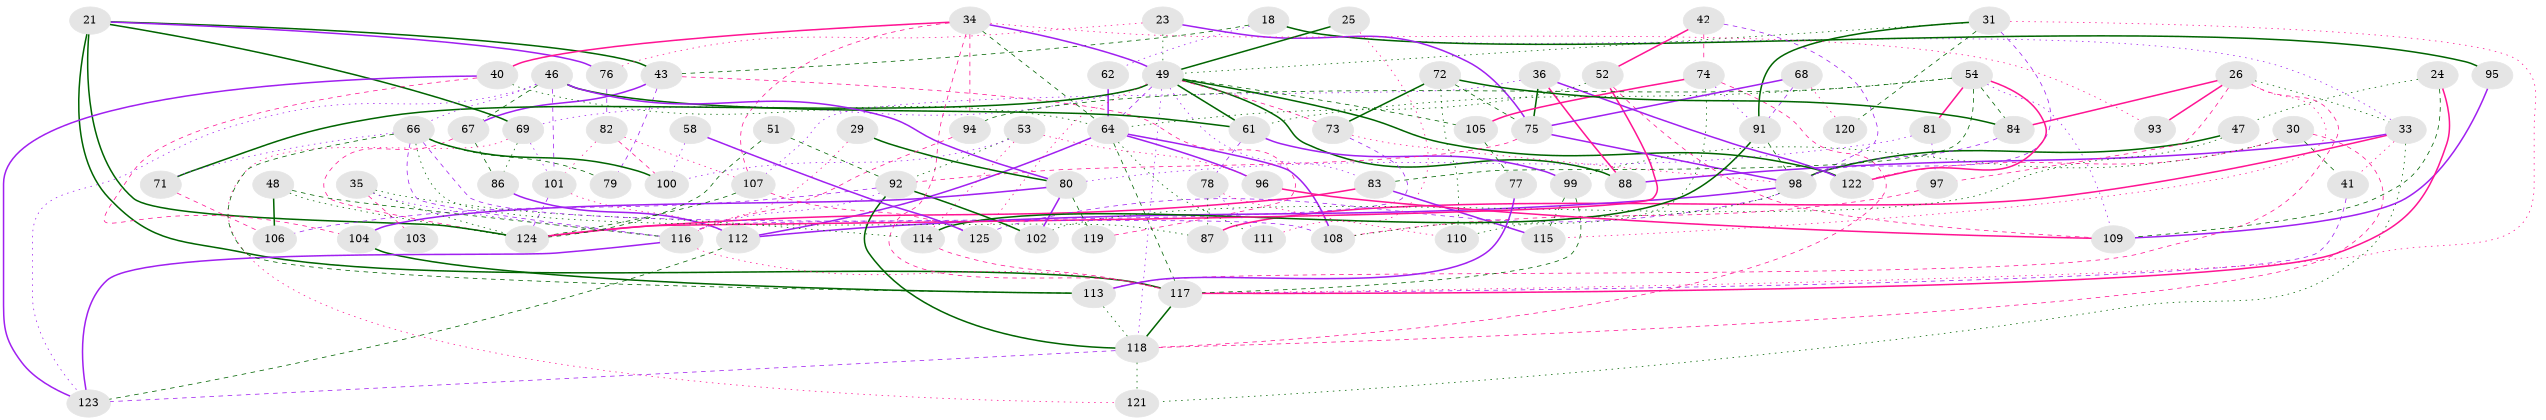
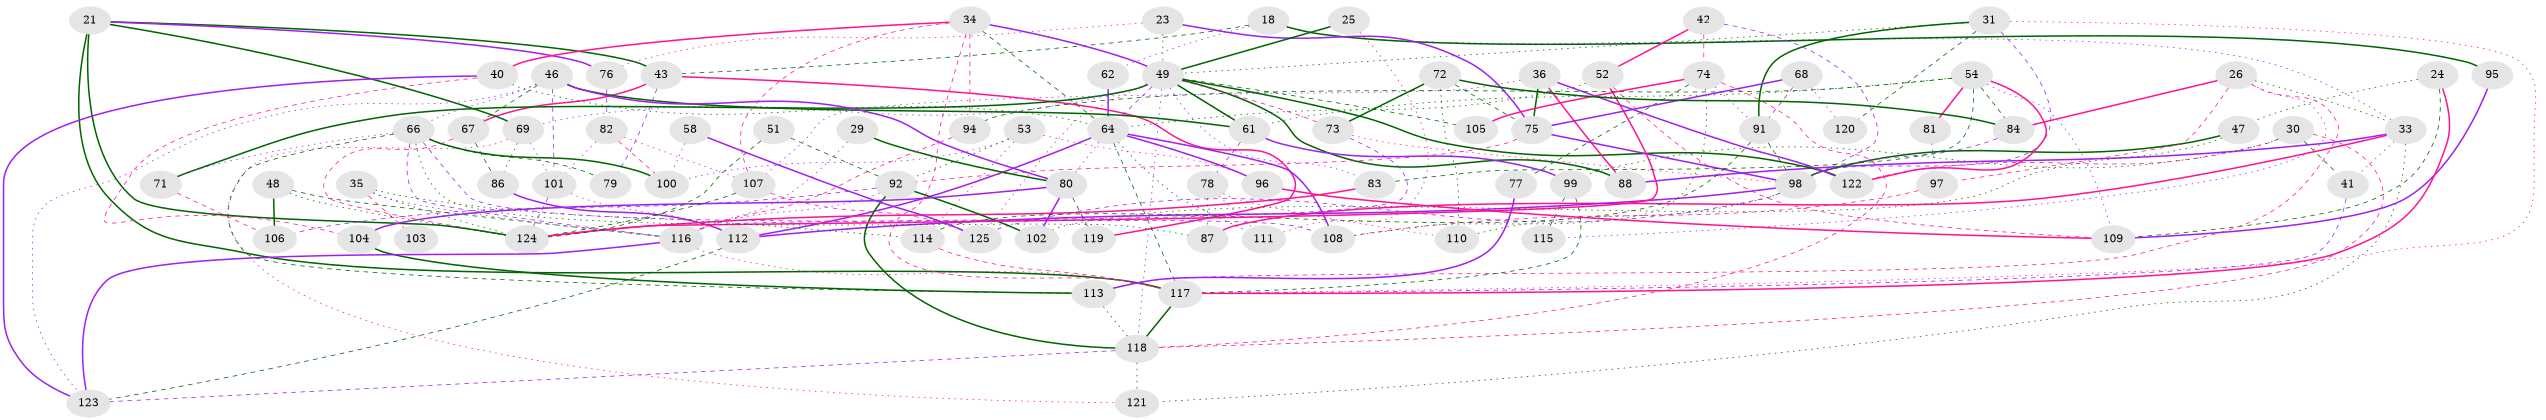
edge "43" -- "67": color purple -> deeppink
node "93": removed
edge "43" -- "119": style dashed -> bold
edge "105" -- "77": now "74" -- "77"
edge "81" -- "80": now "64" -- "80"
edge "26" -- "115": color deeppink -> purple
edge "83" -- "115": removed
edge "91" -- "114": style bold -> dashed
